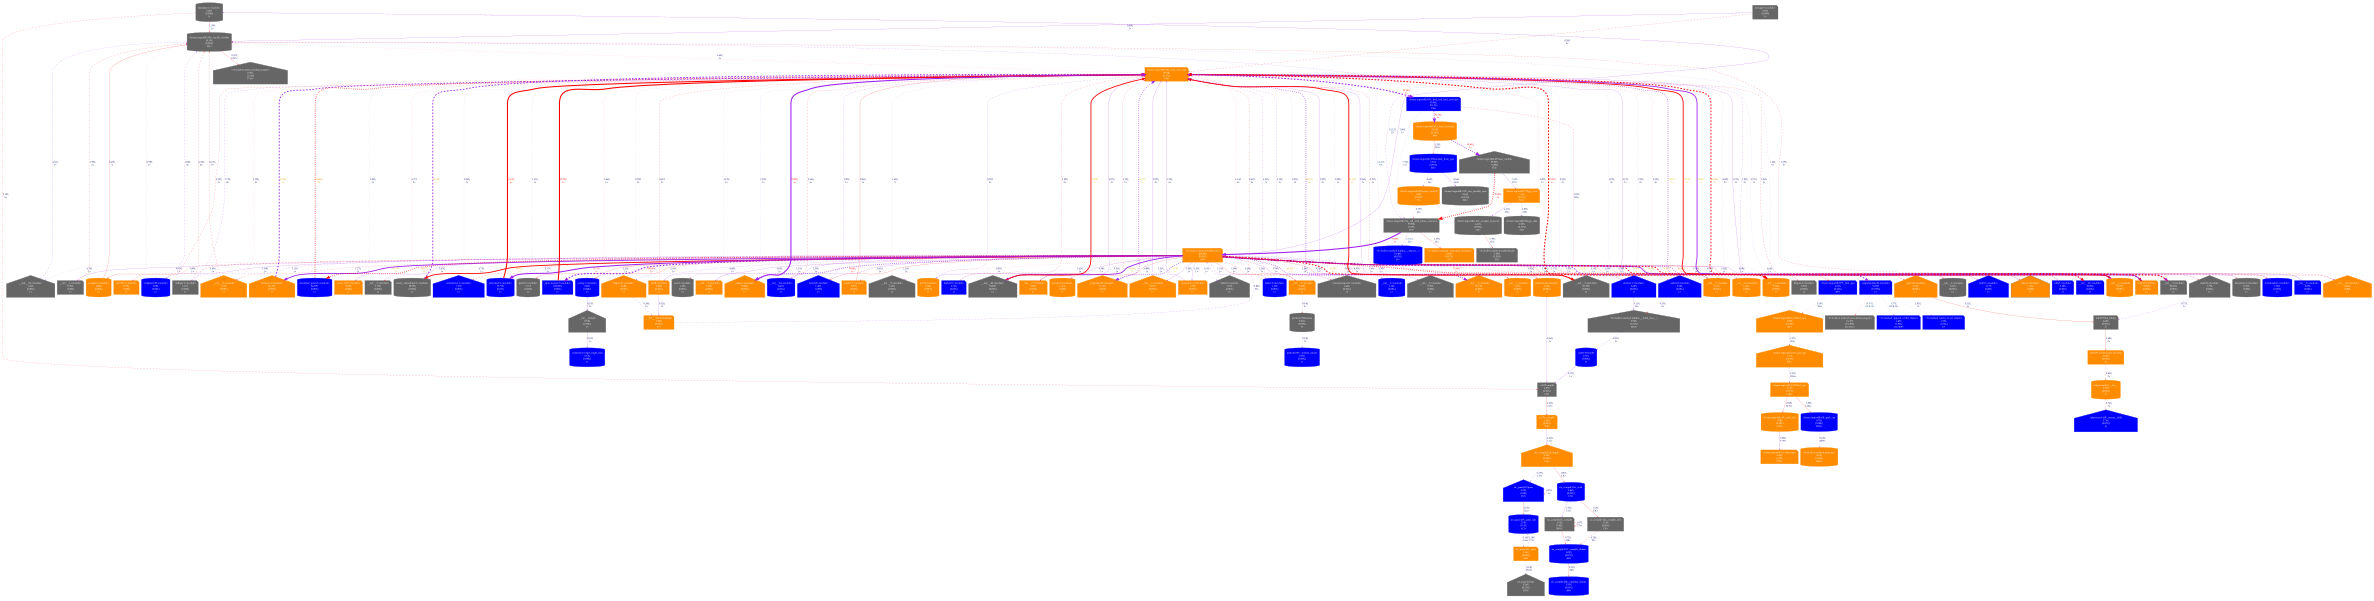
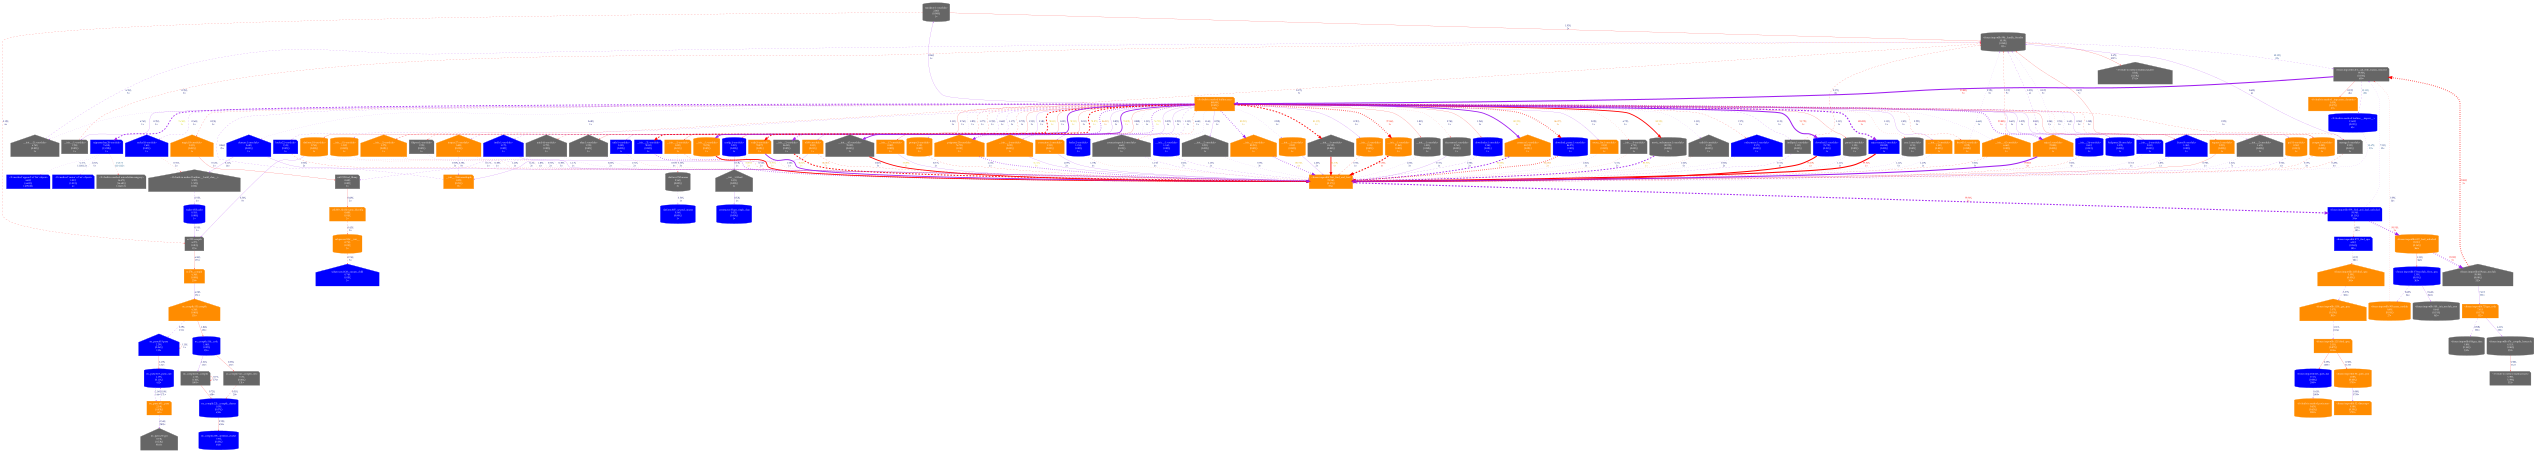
edge "<frozen importlib:996:_handle_fromlist 10.59% (0.06%) 935×" -> "<frozen importlib:966:_find_and_load 99.94% (0.17%) 394×": now "utils:10:<module> 1.51% (0.00%) 1×" -> "<frozen importlib:966:_find_and_load 99.94% (0.17%) 394×"
edge "~:0:<built-in method builtins.exec> 100.00% (0.82%) 359×" -> "<frozen importlib:879:_find_spec 4.01% (0.26%) 385×": now "~:0:<built-in method builtins.exec> 100.00% (0.82%) 359×" -> "message:5:<module> 0.92% (0.00%) 1×"
node "asker:1:<module> 1.93% (0.00%) 1×": fillcolor darkorange -> gray40
